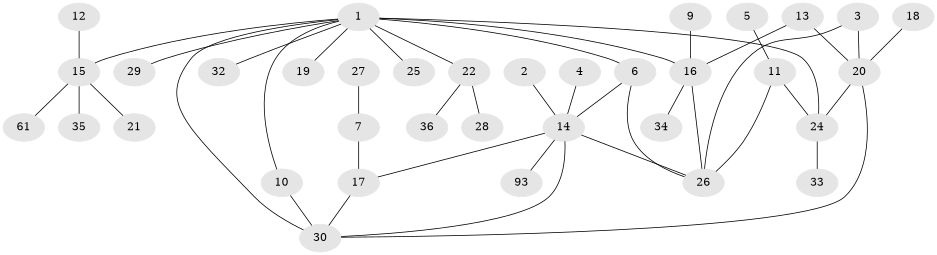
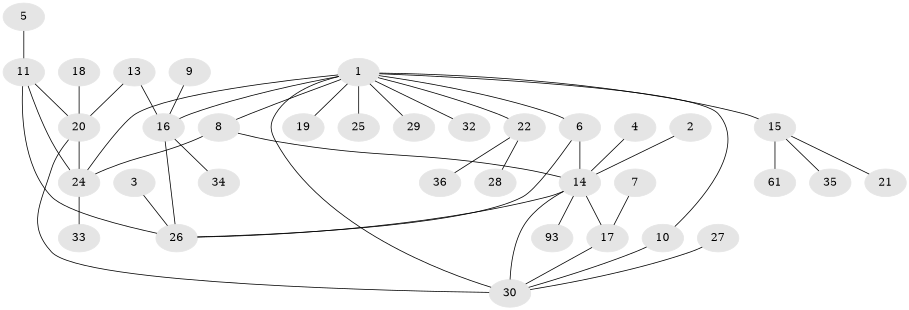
node "12": removed
edge "3" -- "20": now "11" -- "20"
edge "27" -- "7": now "27" -- "30"
node "8": added
